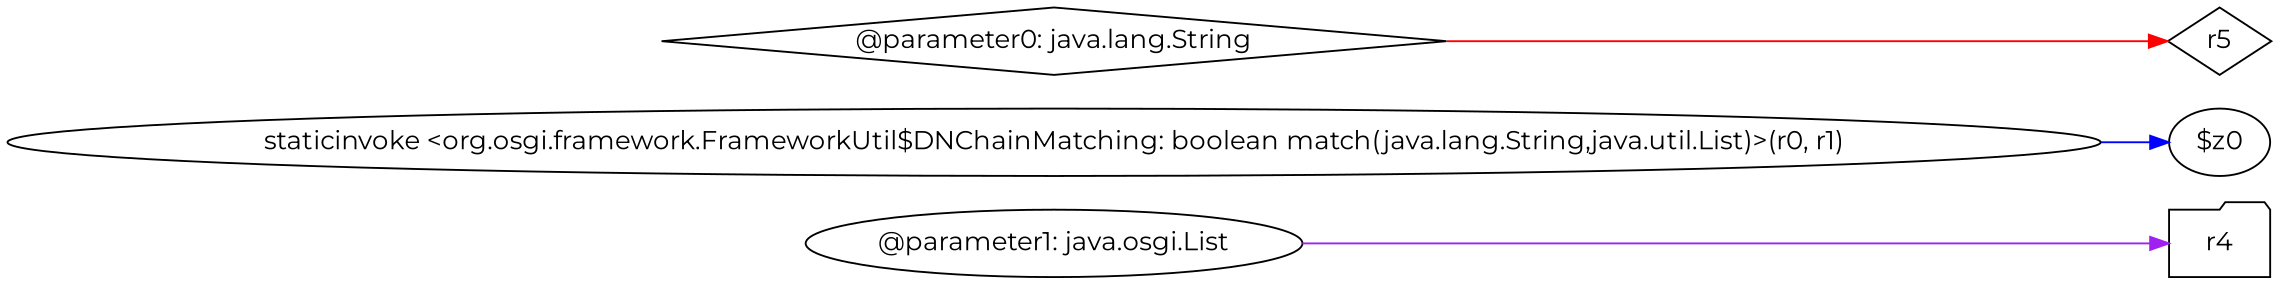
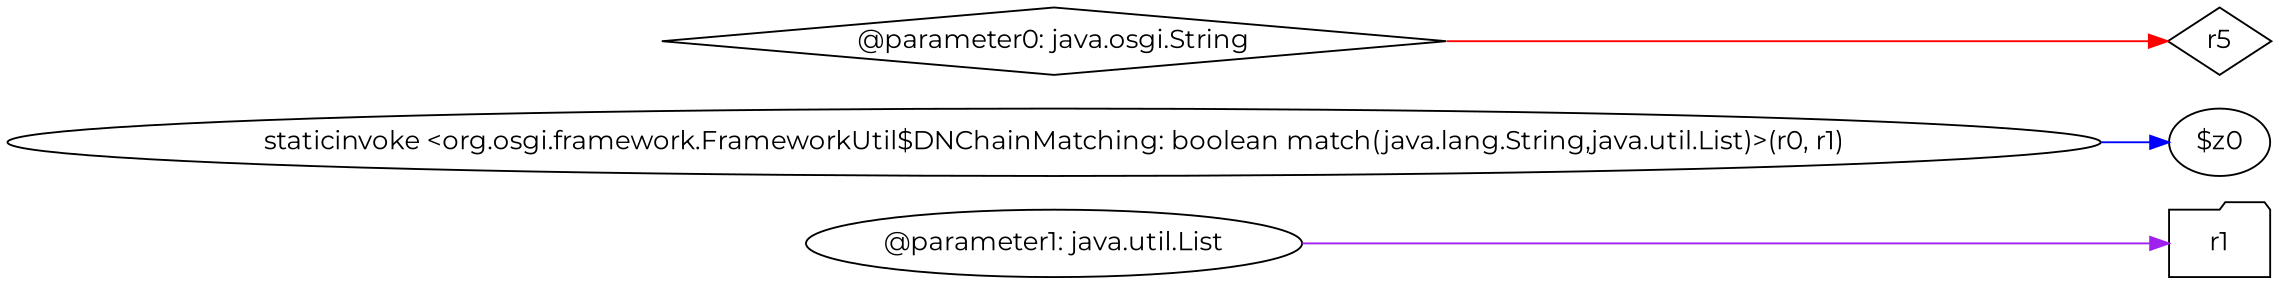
node "@parameter0: java.lang.String": label "@parameter0: java.lang.String" -> "@parameter0: java.osgi.String"
node "@parameter1: java.osgi.List": label "@parameter1: java.osgi.List" -> "@parameter1: java.util.List"
node "r4": label "r4" -> "r1"
